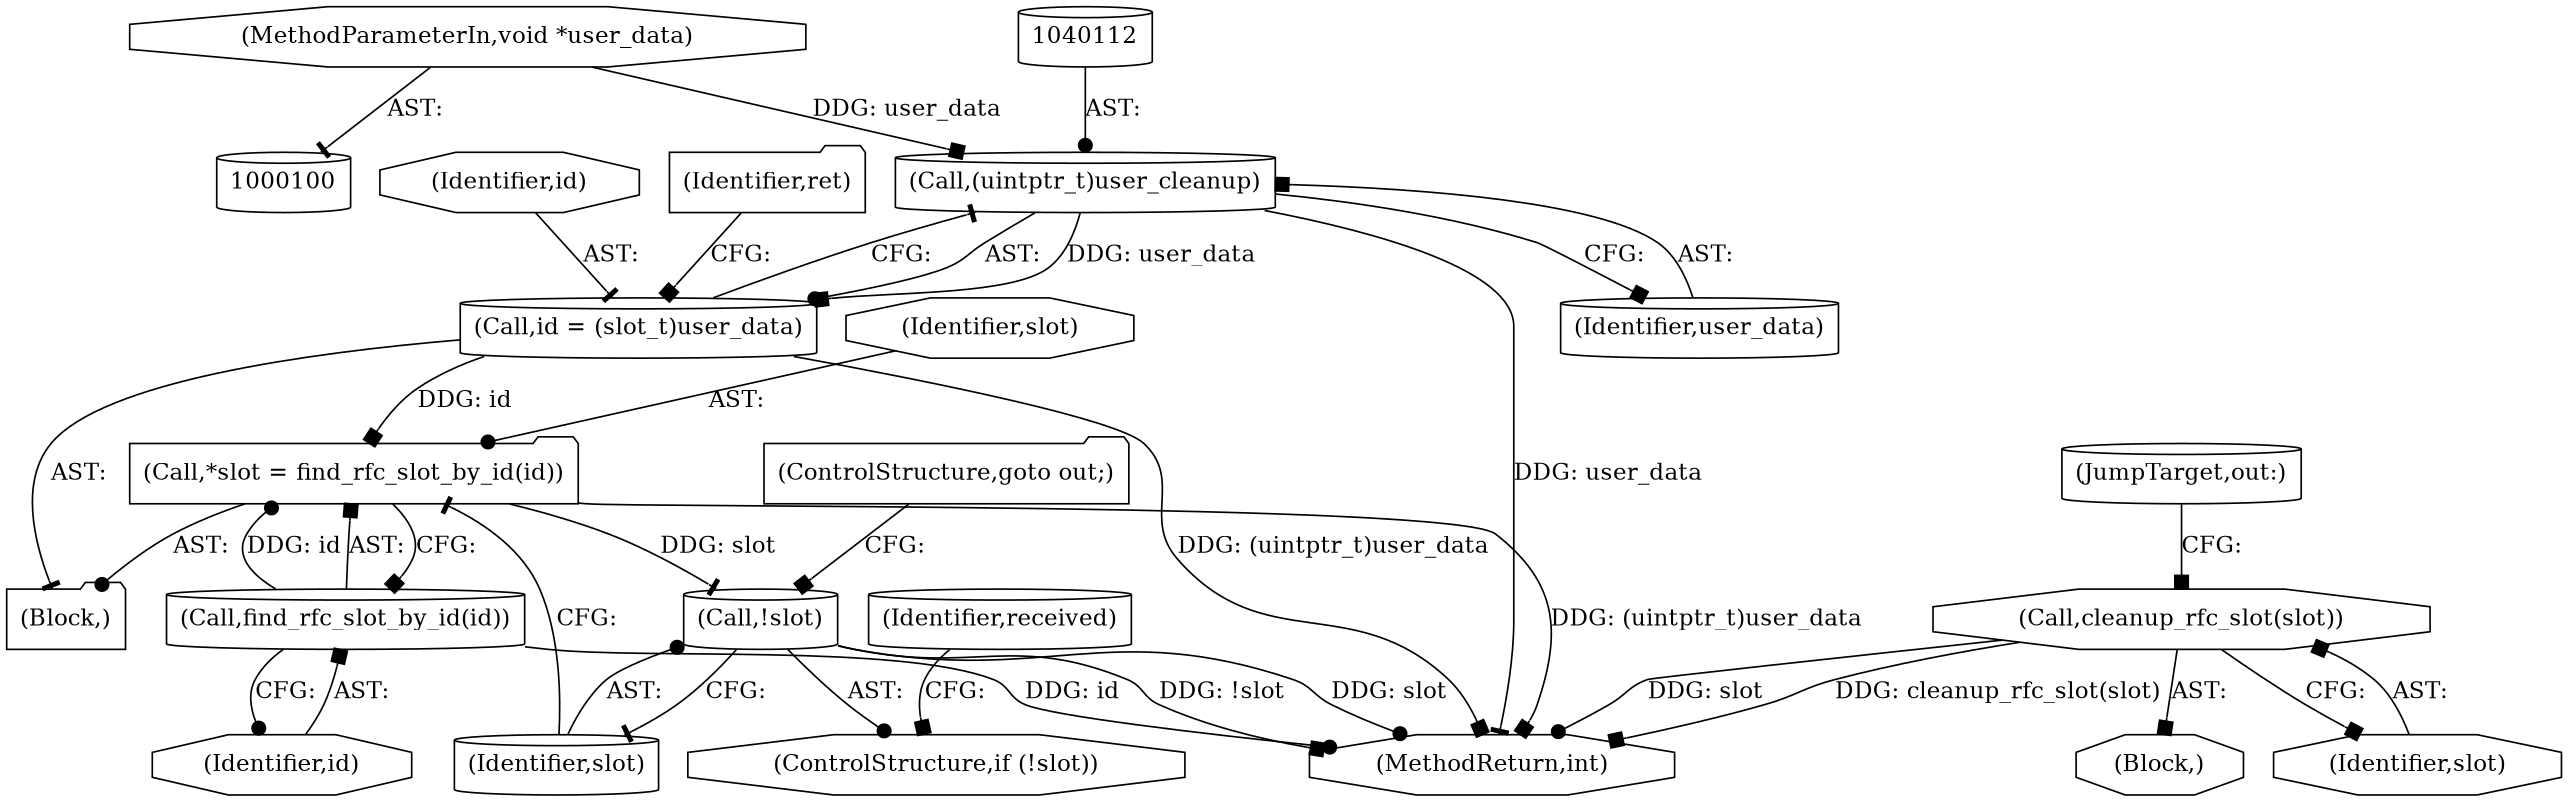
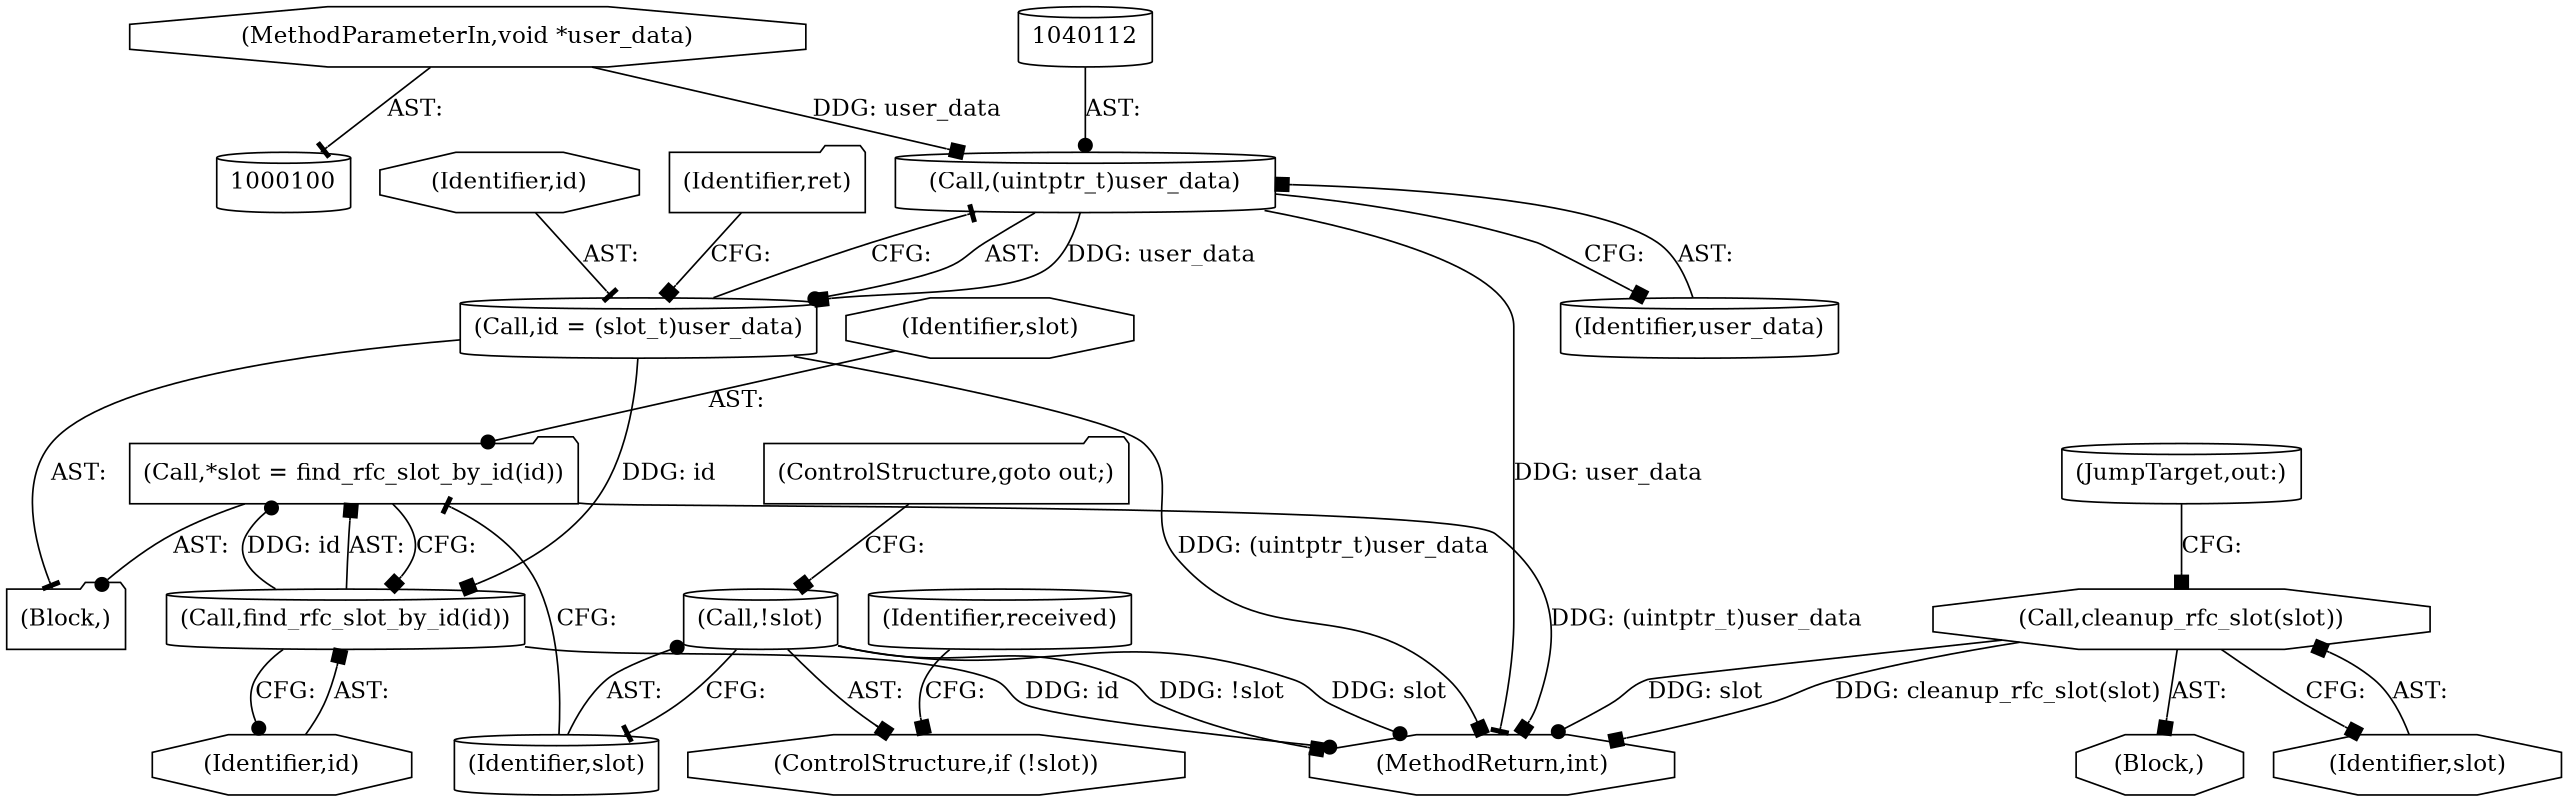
node "(Call,(uintptr_t)user_cleanup)": label "(Call,(uintptr_t)user_cleanup)" -> "(Call,(uintptr_t)user_data)"
edge "(Call,id = (slot_t)user_data)" -> "(Call,*slot = find_rfc_slot_by_id(id))": now "(Call,id = (slot_t)user_data)" -> "(Call,find_rfc_slot_by_id(id))"
edge "(Call,*slot = find_rfc_slot_by_id(id))" -> "(Call,!slot)": removed, label "DDG: slot"
edge "(Call,!slot)" -> "(ControlStructure,if (!slot))": arrowhead dot -> box
